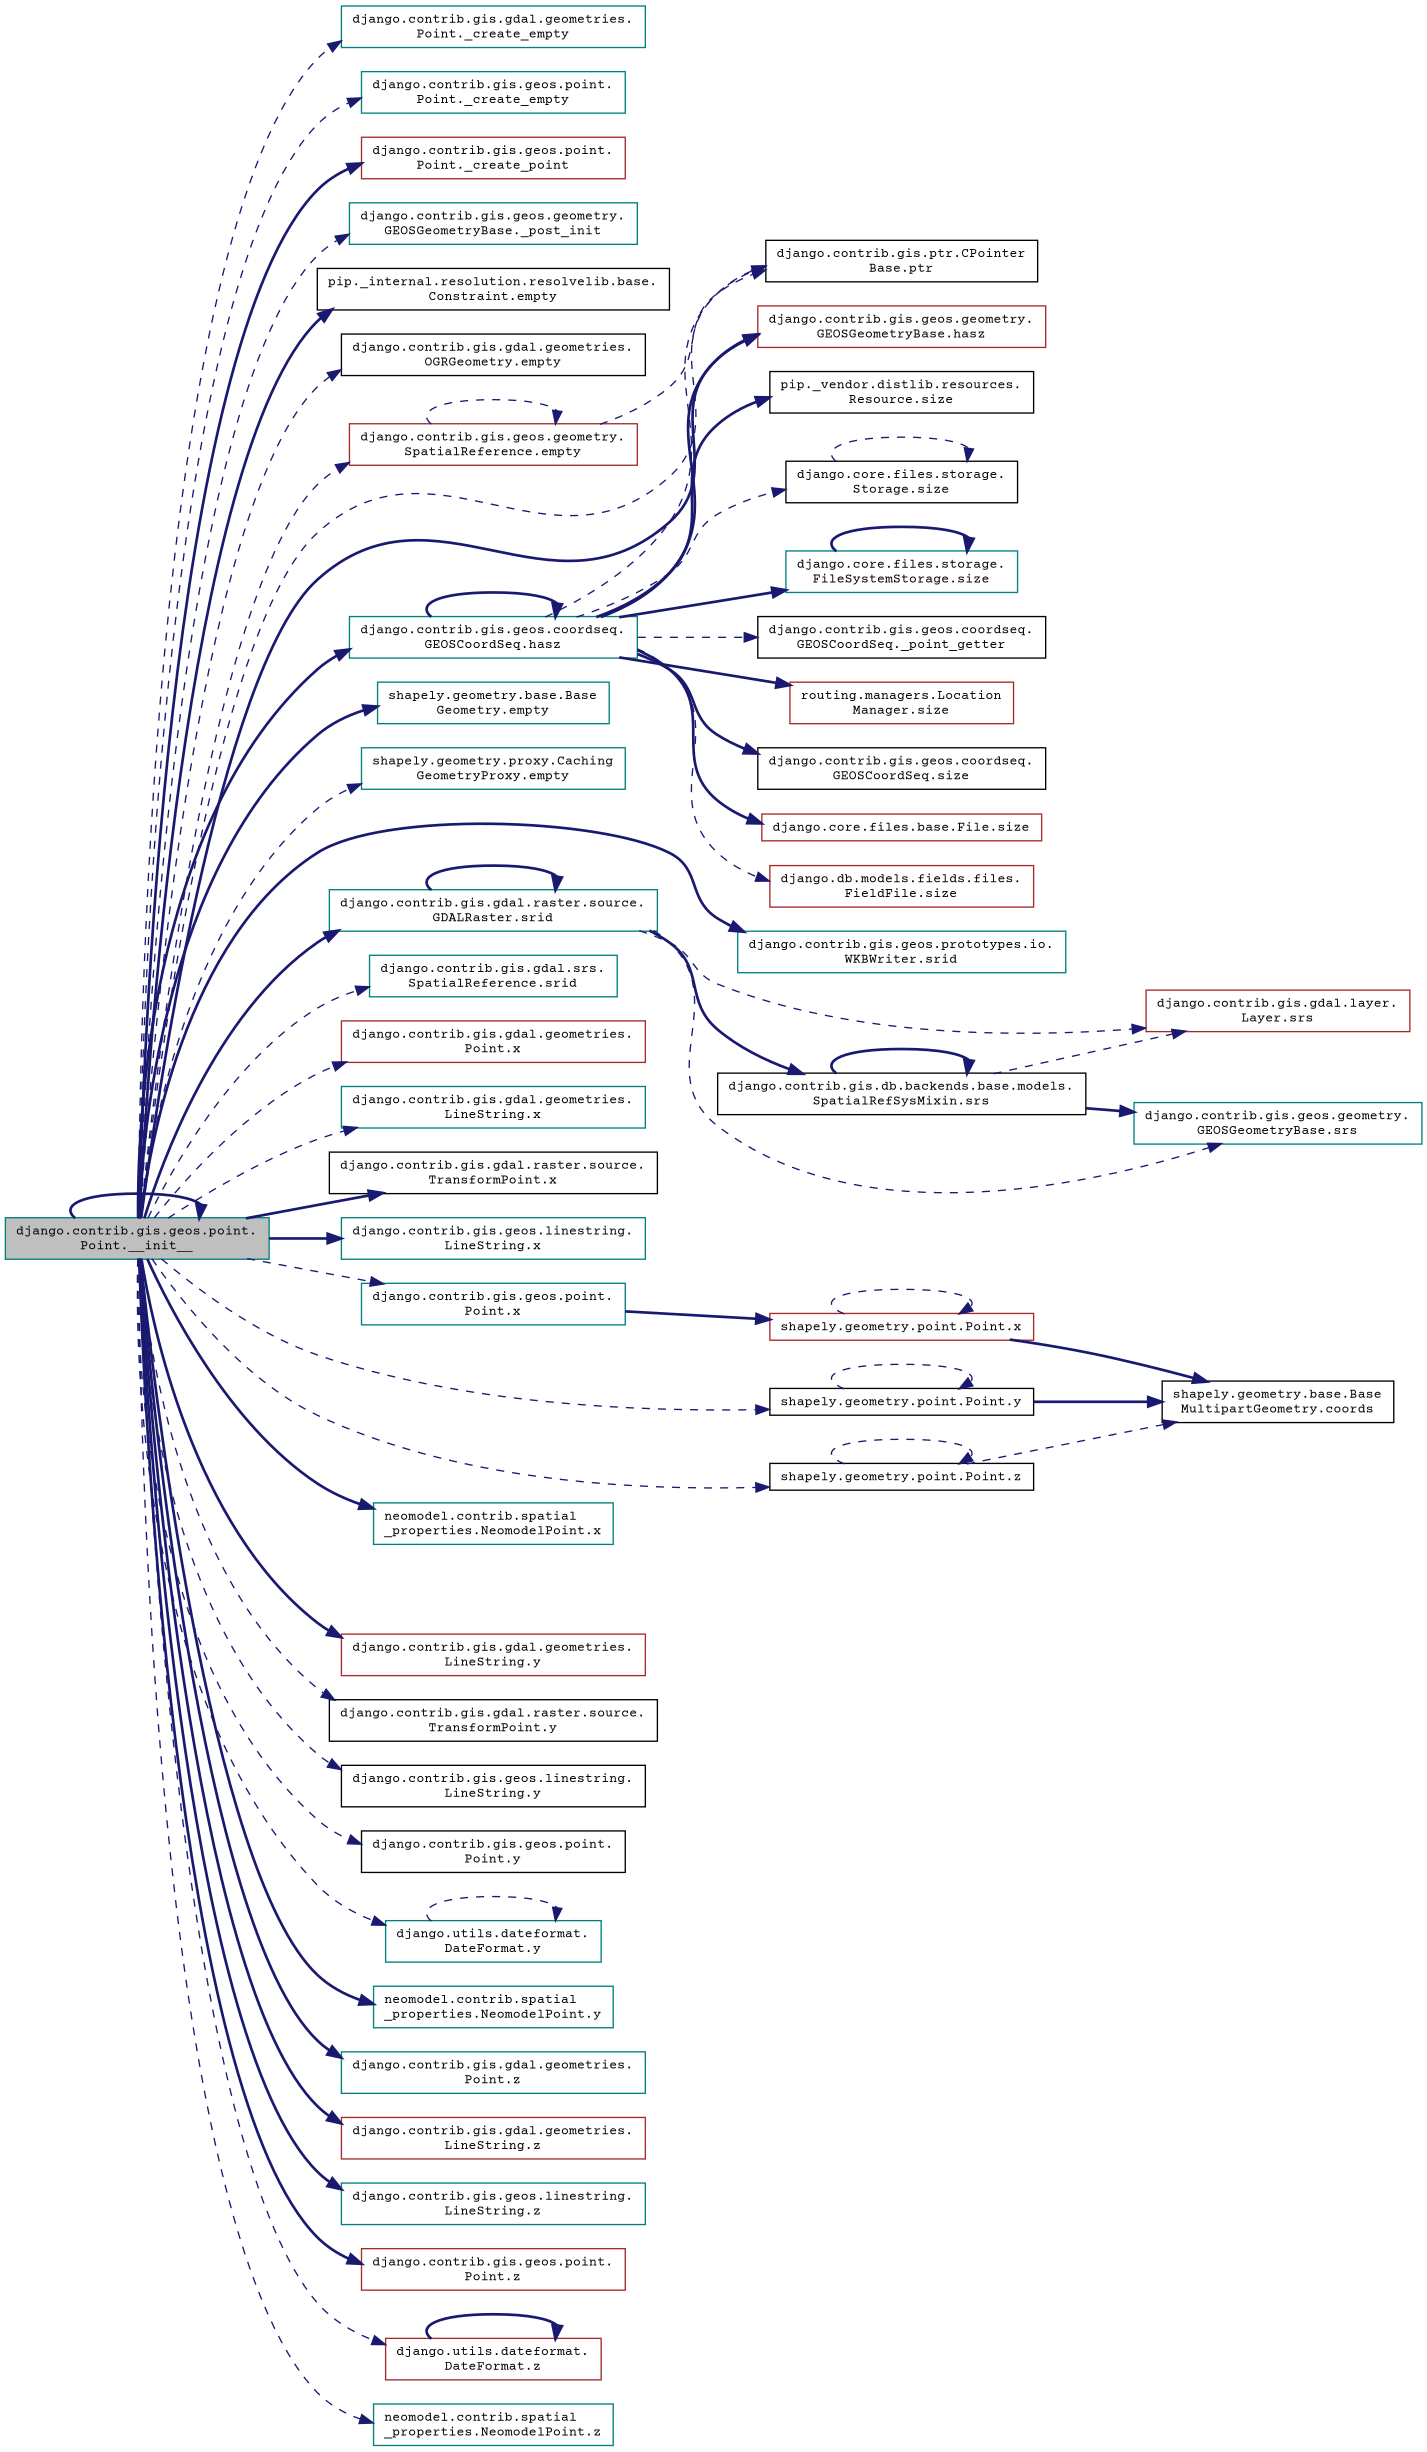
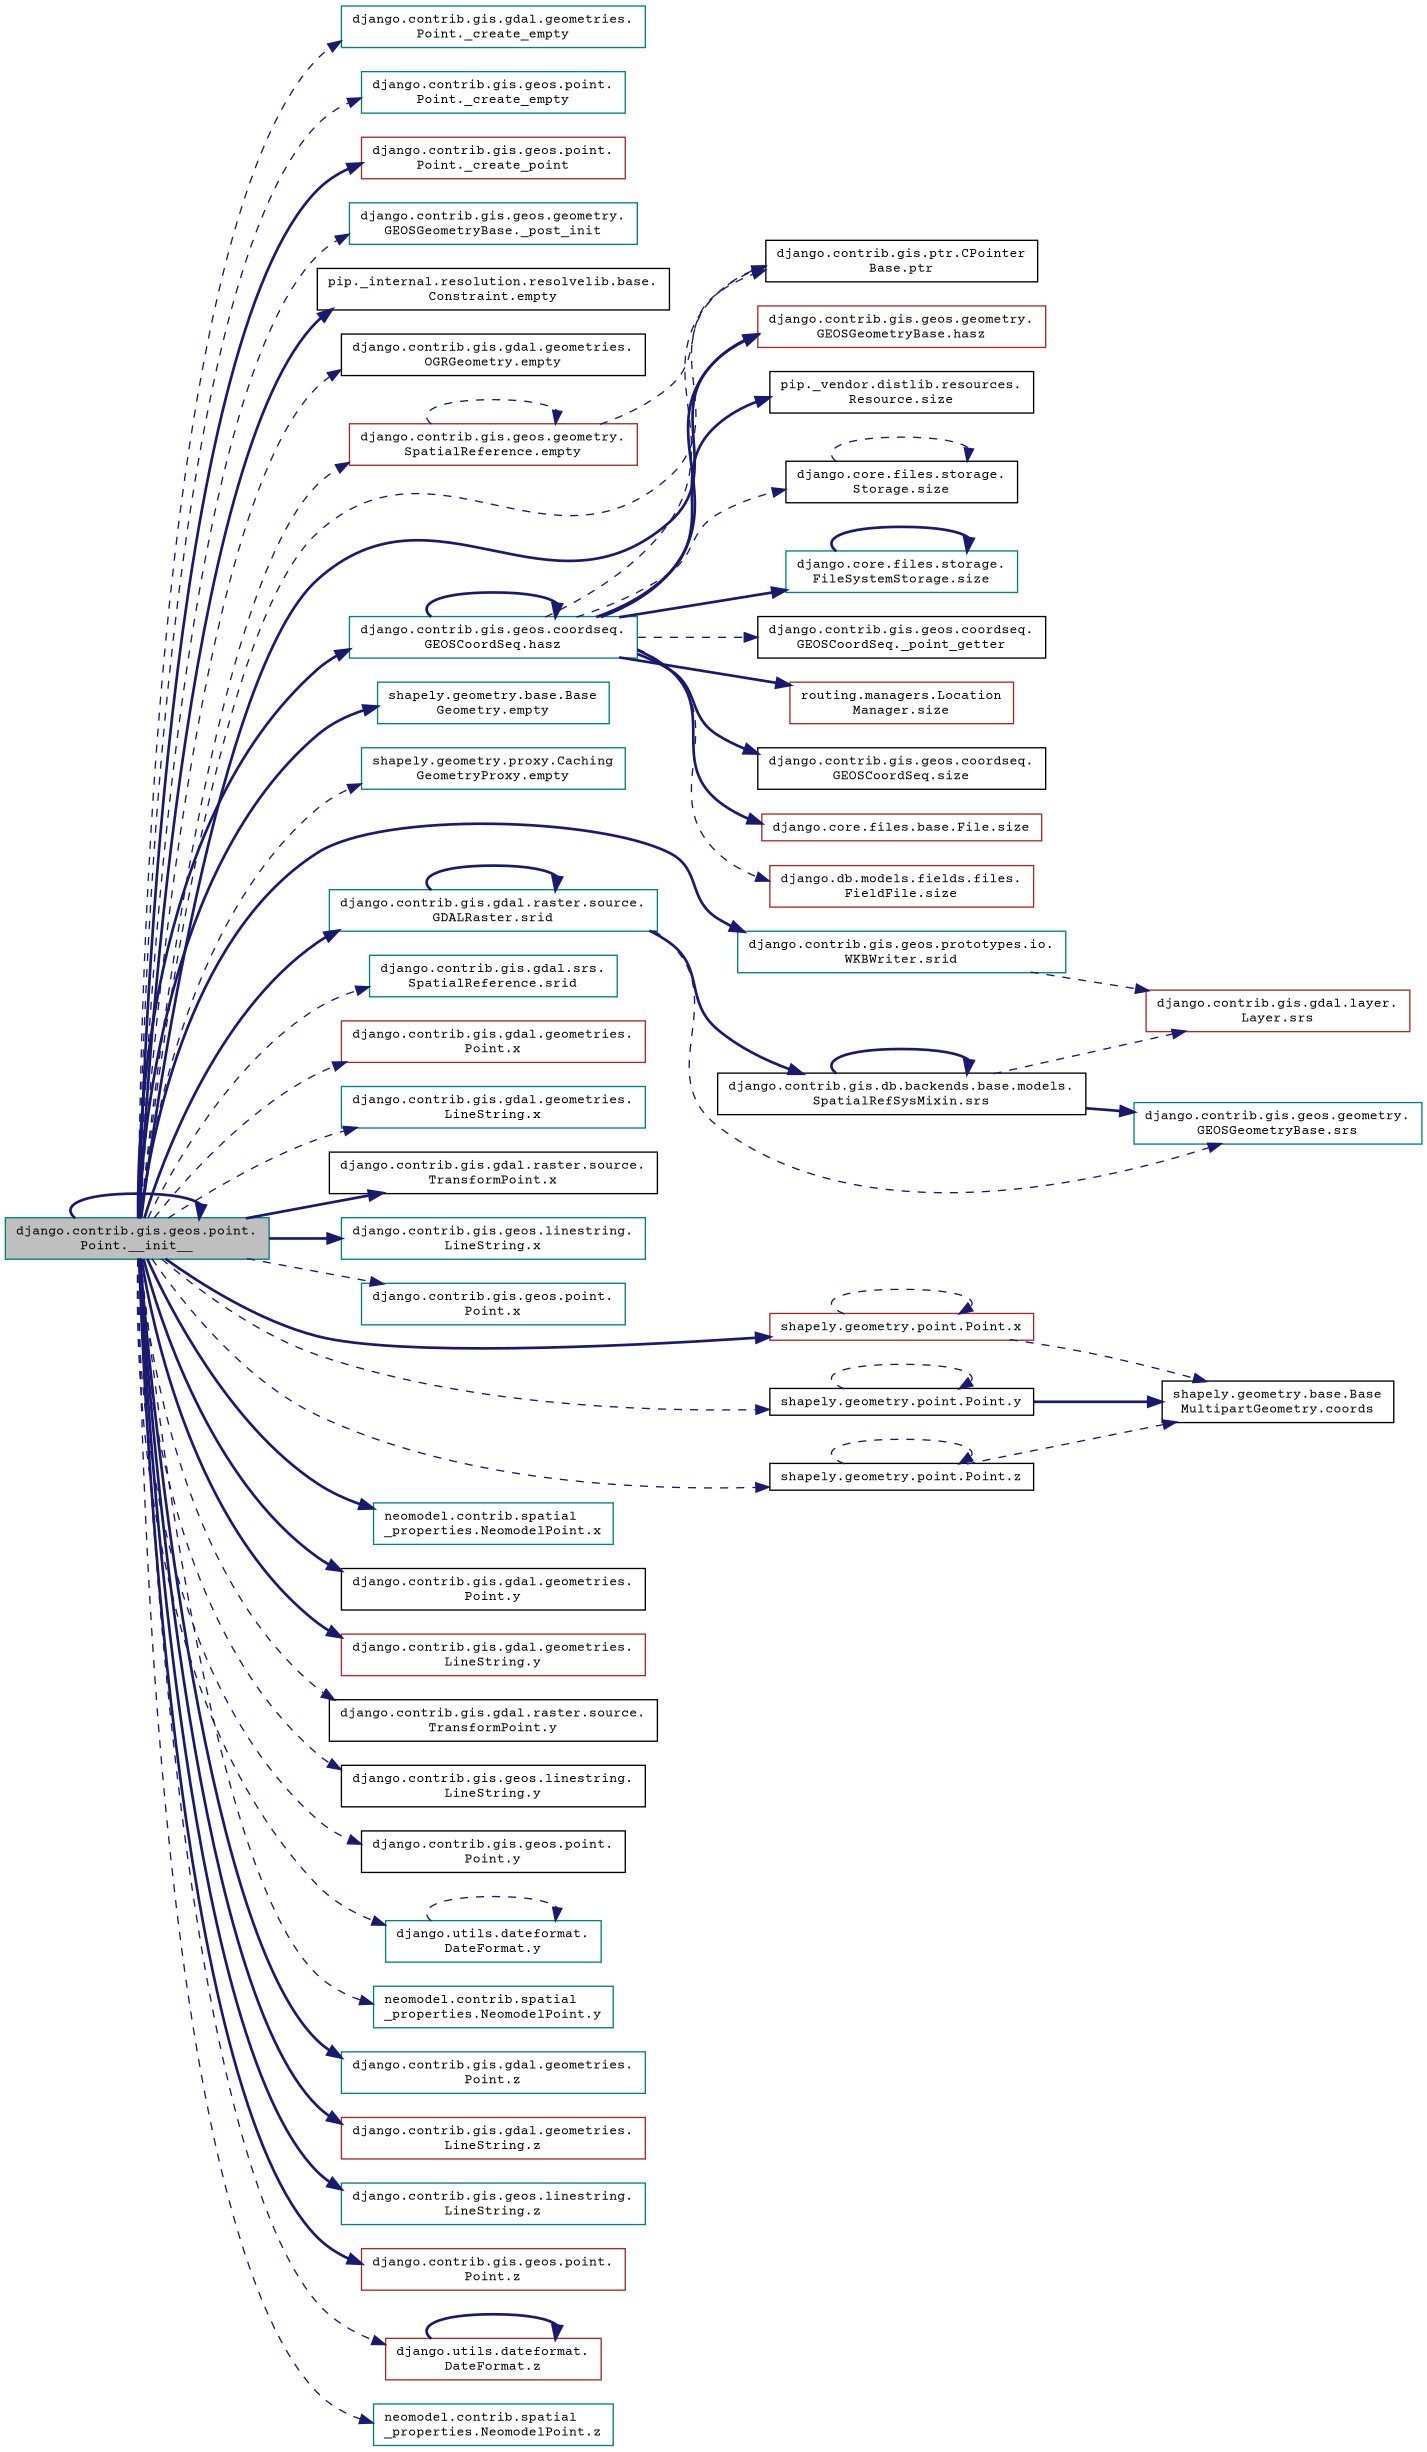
edge "django.contrib.gis.gdal.raster.source. GDALRaster.srid" -> "django.contrib.gis.gdal.layer. Layer.srs": now "django.contrib.gis.geos.prototypes.io. WKBWriter.srid" -> "django.contrib.gis.gdal.layer. Layer.srs"
edge "django.contrib.gis.geos.point. Point.x" -> "shapely.geometry.point.Point.x": now "django.contrib.gis.geos.point. Point.__init__" -> "shapely.geometry.point.Point.x"
edge "shapely.geometry.point.Point.x" -> "shapely.geometry.base.Base MultipartGeometry.coords": style bold -> dashed
node "django.contrib.gis.gdal.geometries. Point.y": added
edge "django.contrib.gis.geos.point. Point.__init__" -> "neomodel.contrib.spatial _properties.NeomodelPoint.y": style bold -> dashed
